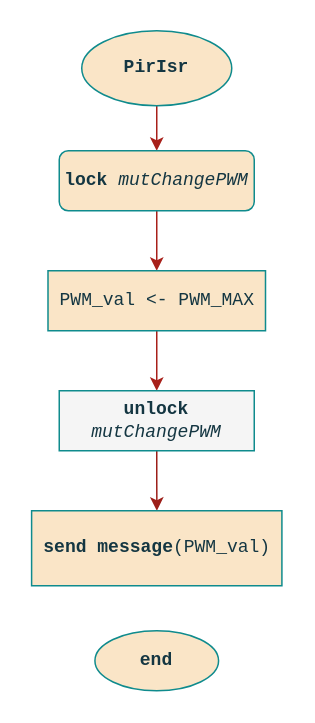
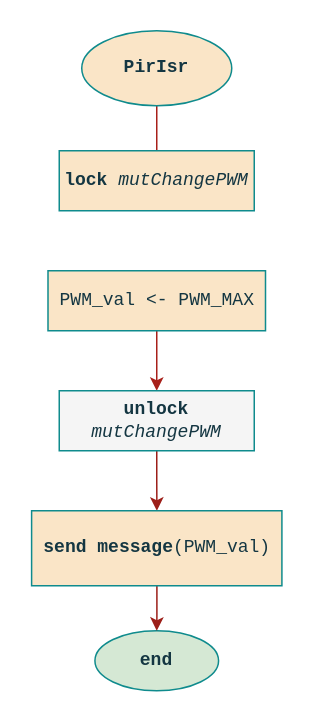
edge "PirIsr" -> "lock mutChangePWM": arrowhead classic -> none
node "lock mutChangePWM": shape rounded rectangle -> rectangle
edge "lock mutChangePWM" -> "PWM_val <- PWM_MAX": removed
edge "send message(PWM_val)" -> "end": added
node "end": fillcolor #fae5c7 -> #d5e8d4
